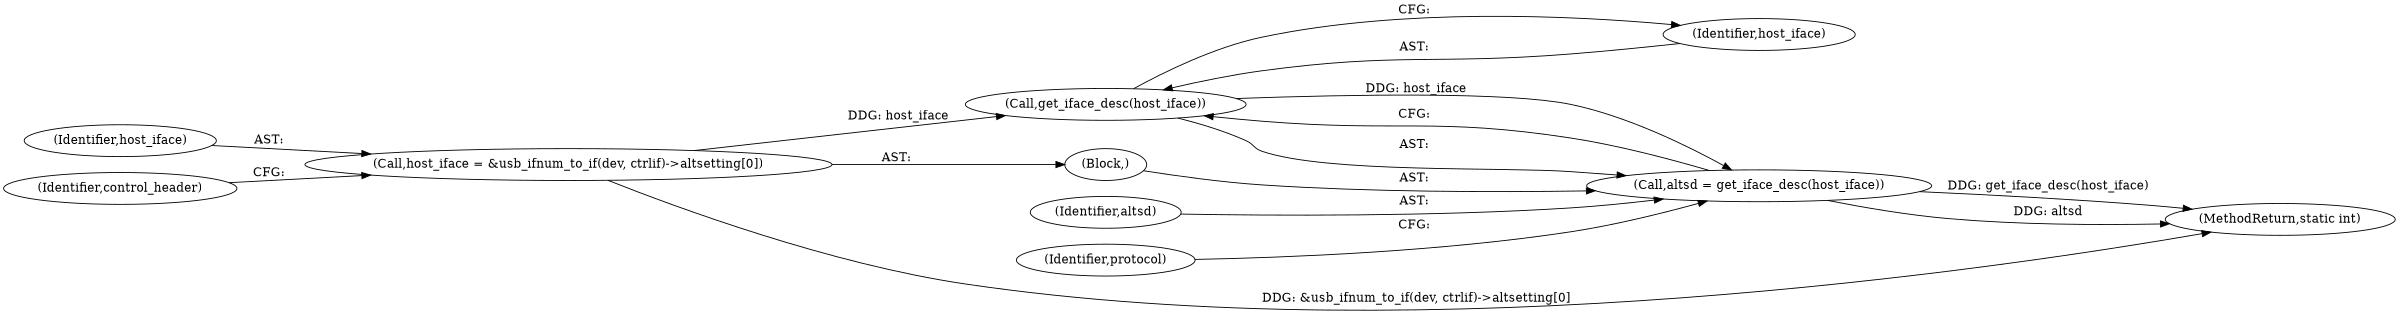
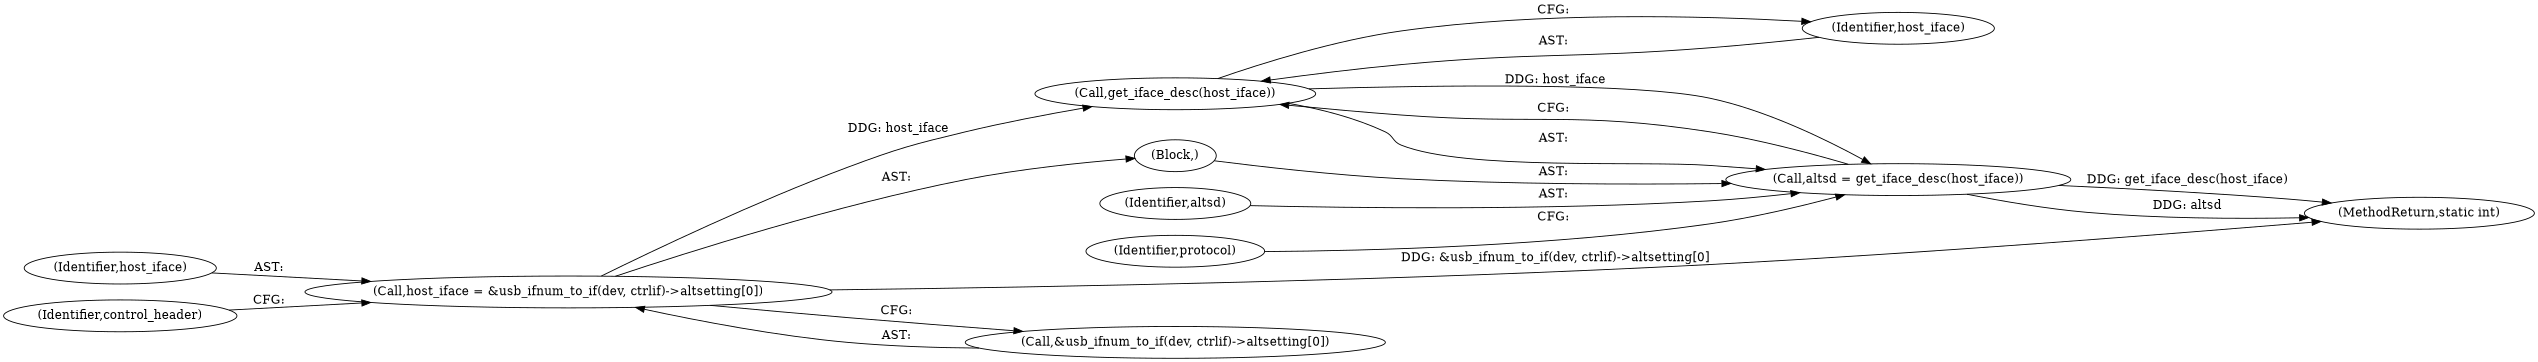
node "(Call,&usb_ifnum_to_if(dev, ctrlif)->altsetting[0])": added
